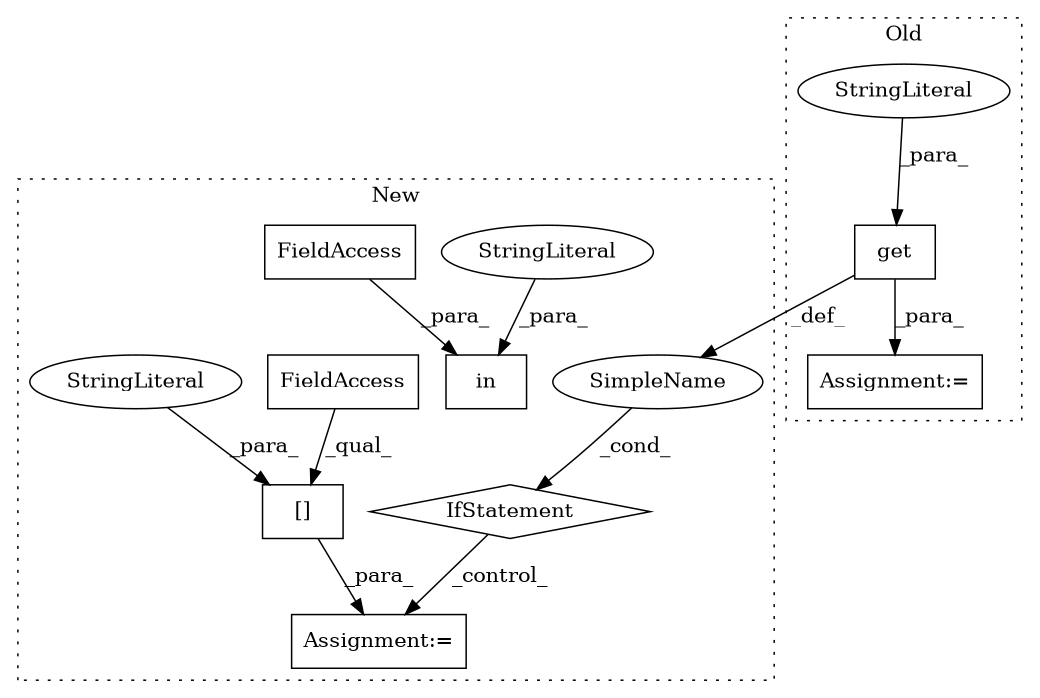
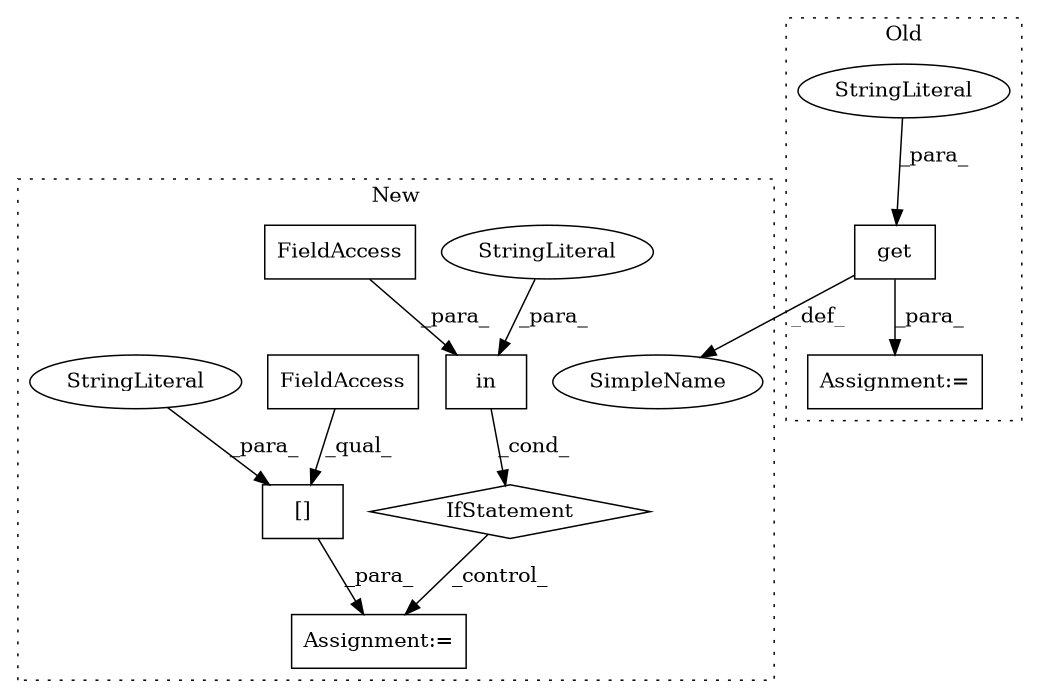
edge "SimpleName" -> "IfStatement": now "in" -> "IfStatement"
